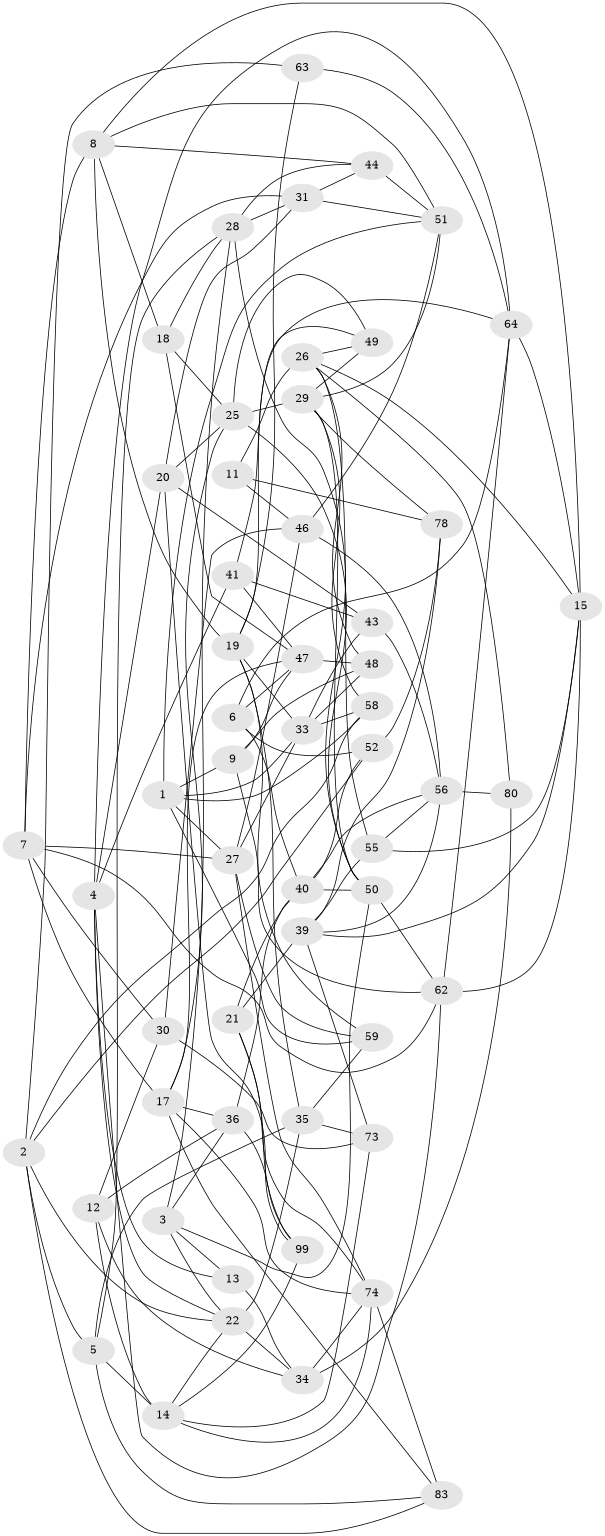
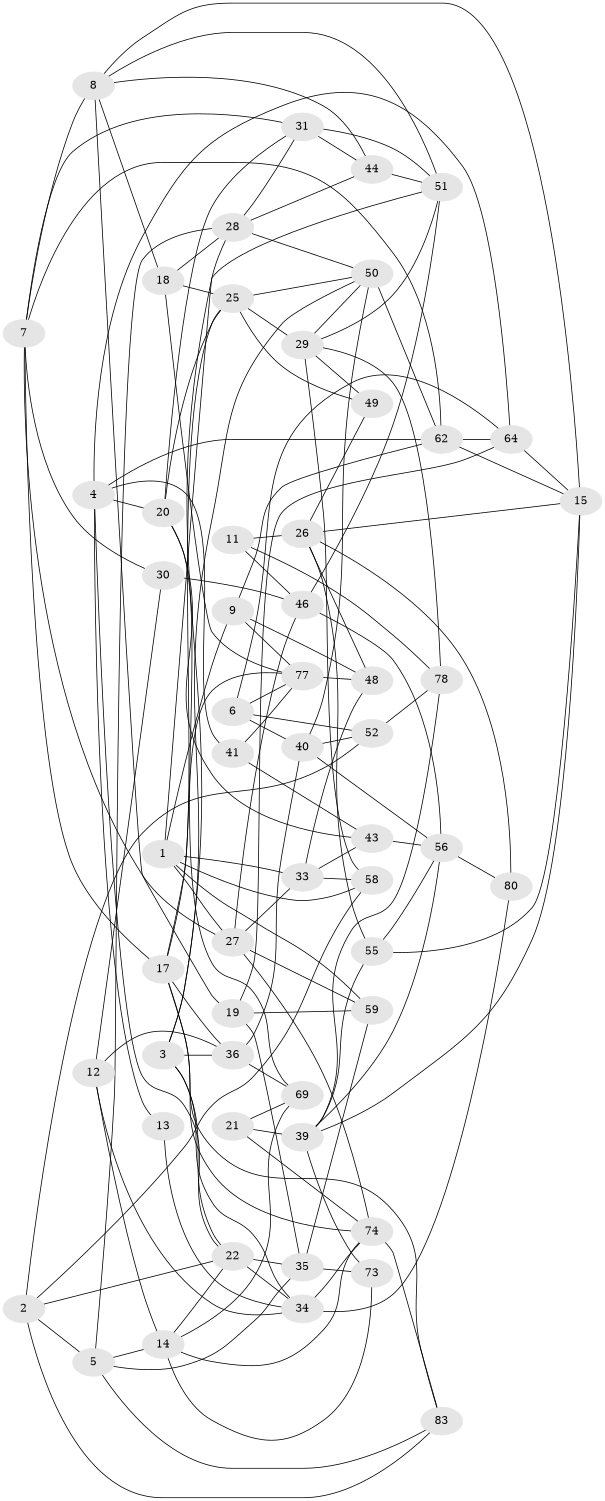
node "63": removed
edge "49" -- "41": removed
node "47": label "47" -> "77"
edge "19" -- "33": removed
edge "40" -- "21": removed
edge "30" -- "73": removed
edge "3" -- "13": now "3" -- "34"
node "99": label "99" -> "69"
